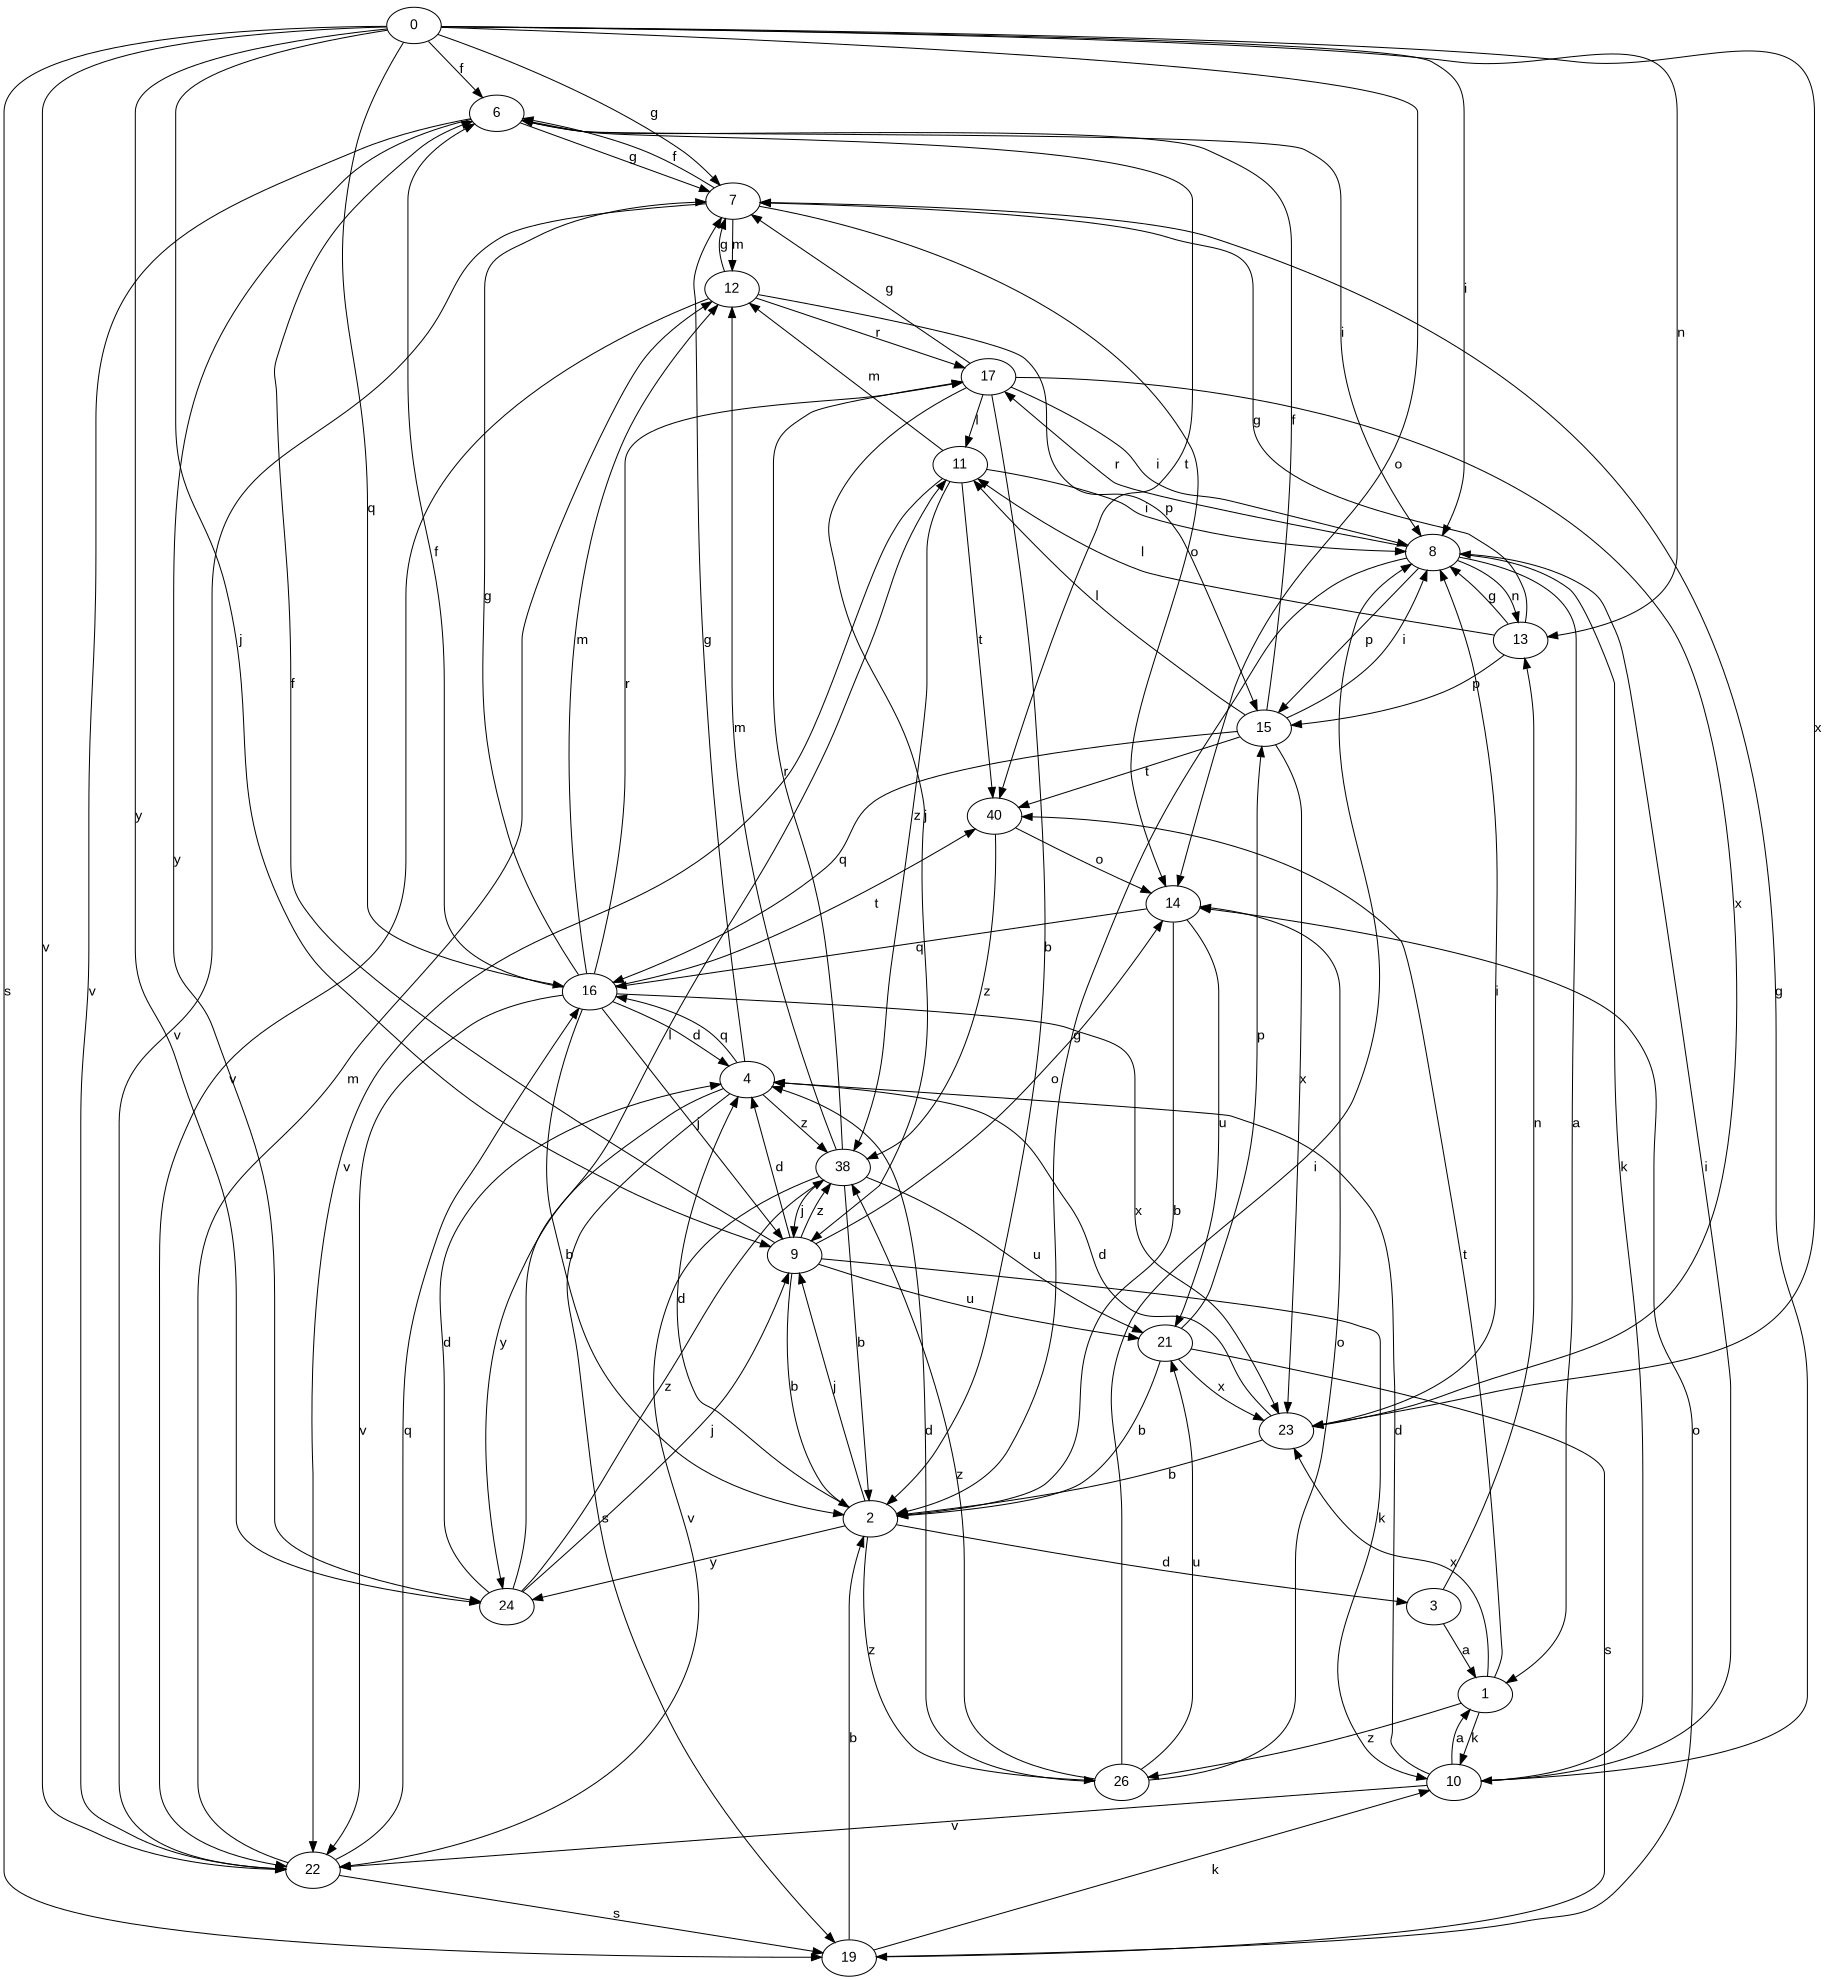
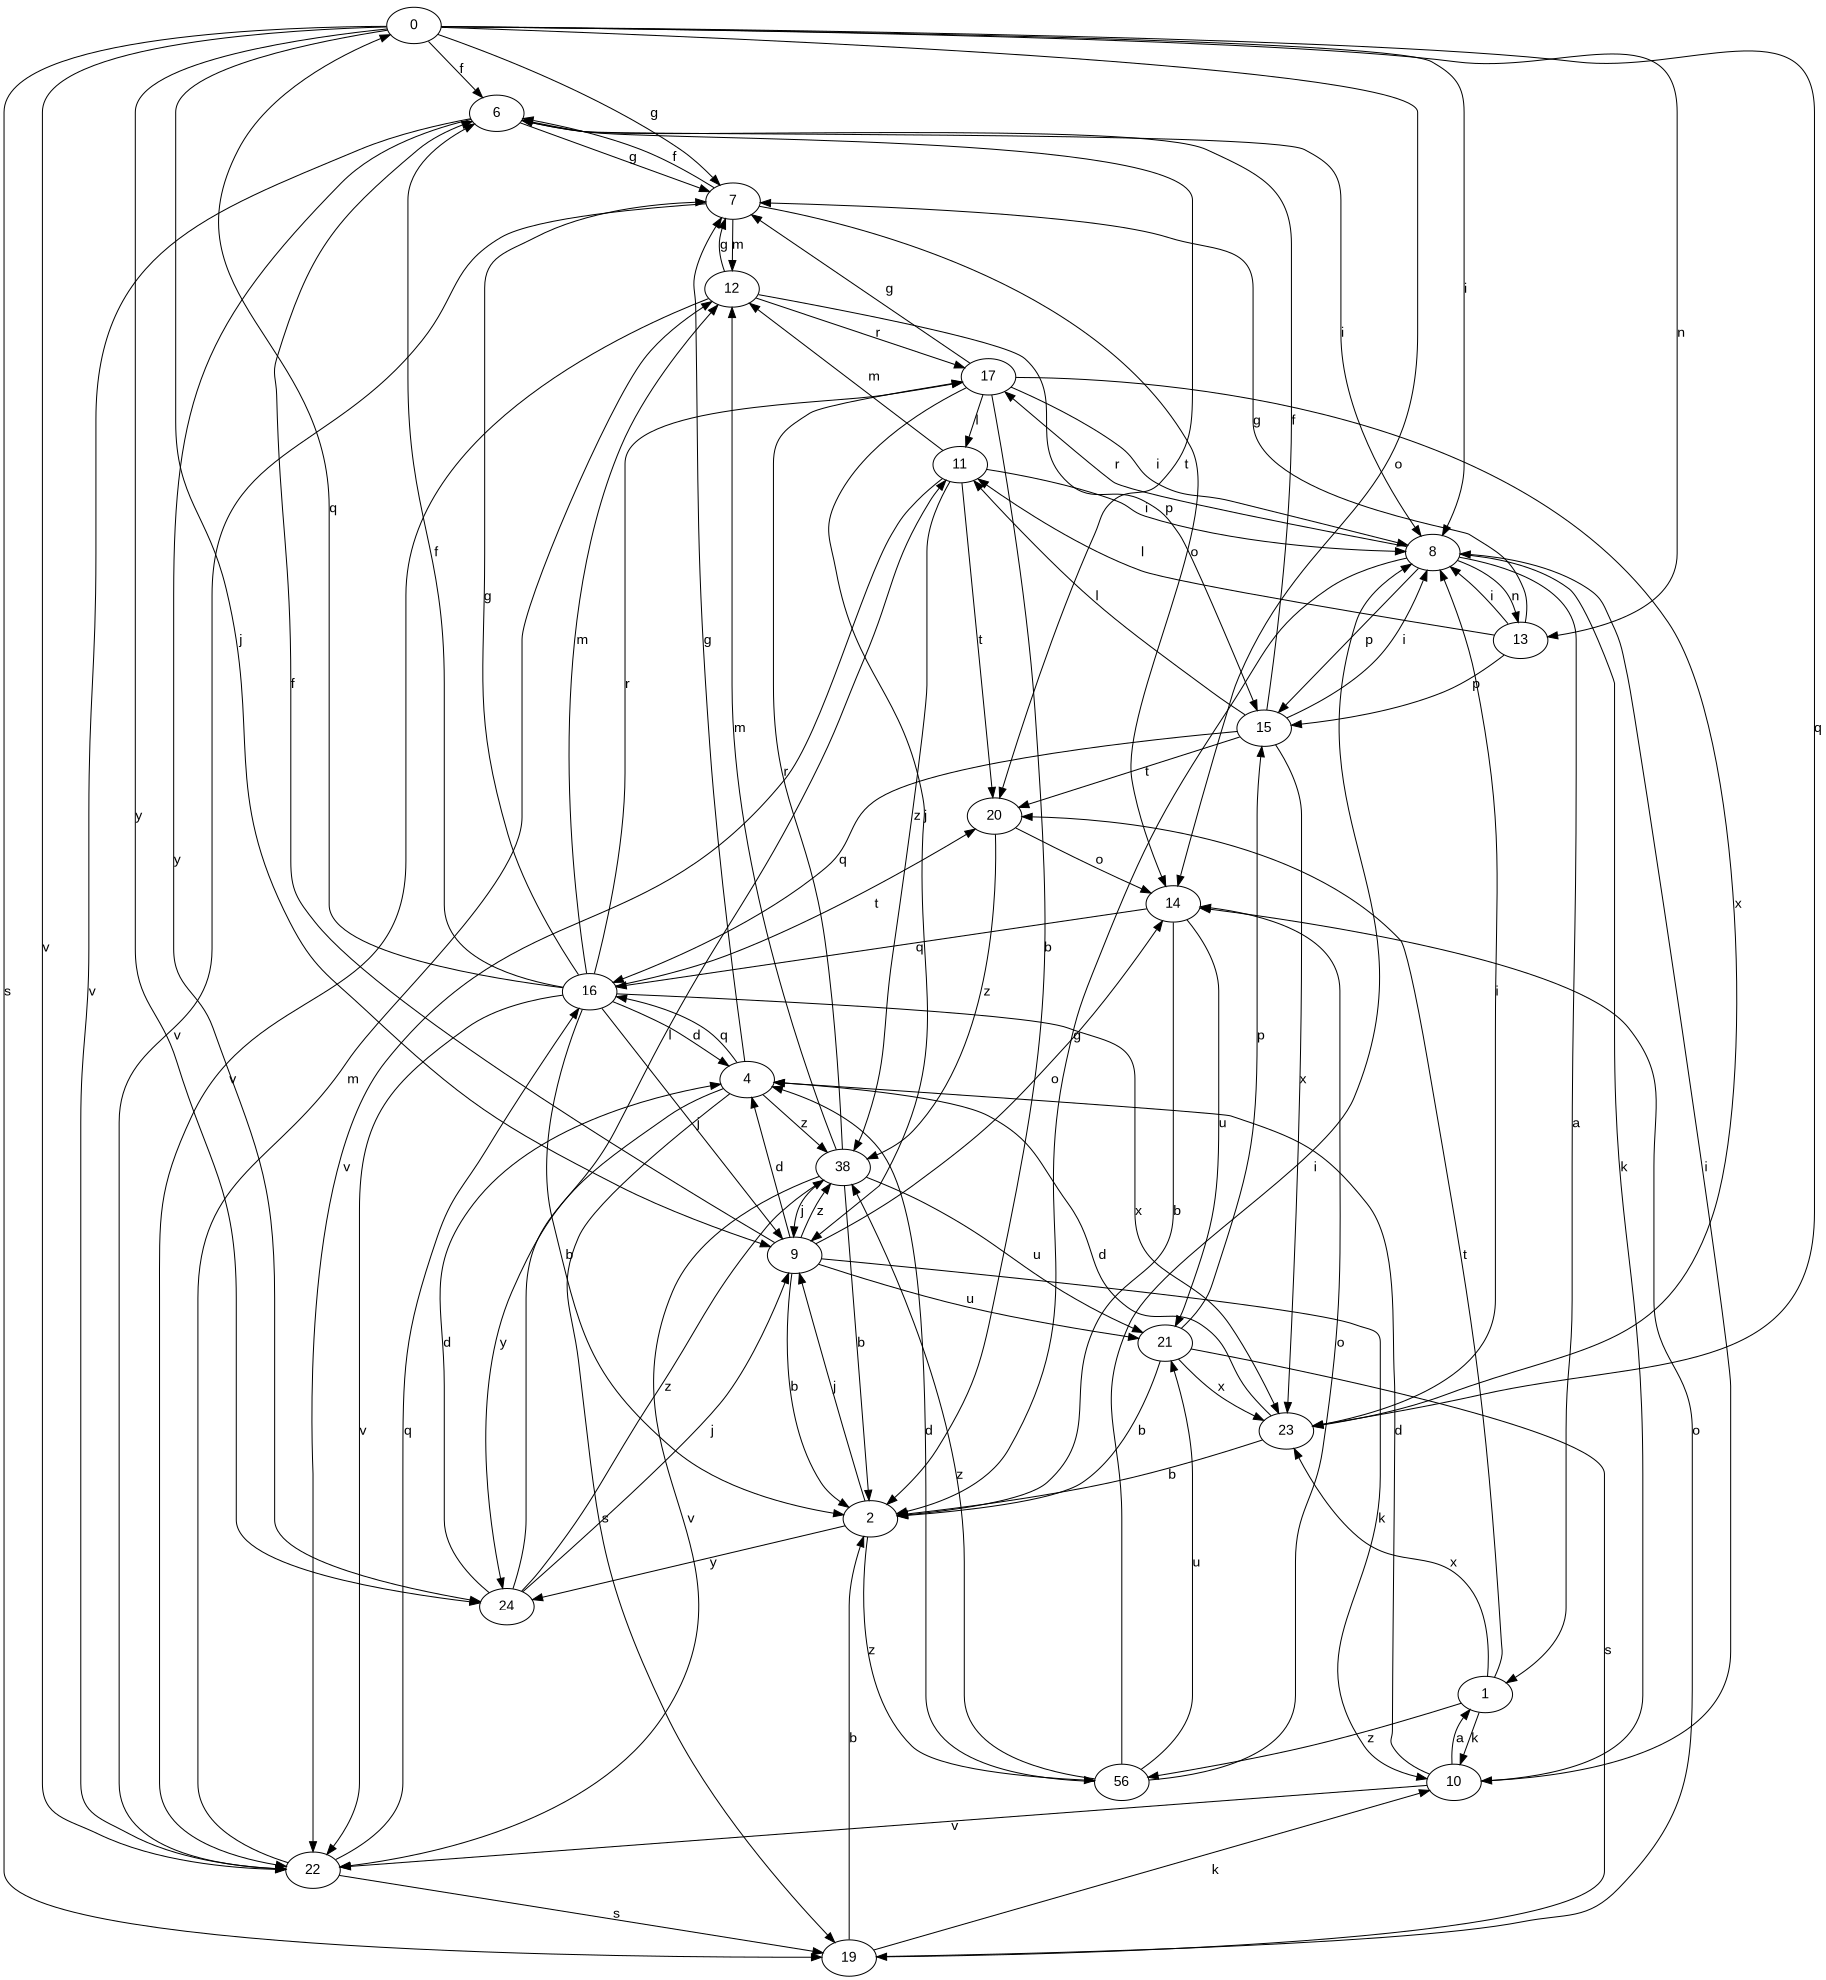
edge "0" -> "16": reversed
edge "13" -> "8": label "g" -> "i"
edge "0" -> "23": label "x" -> "q"
edge "10" -> "7": removed, label "g"
node "40": label "40" -> "20"
edge "2" -> "4": removed, label "d"
node "3": removed
node "26": label "26" -> "56"
